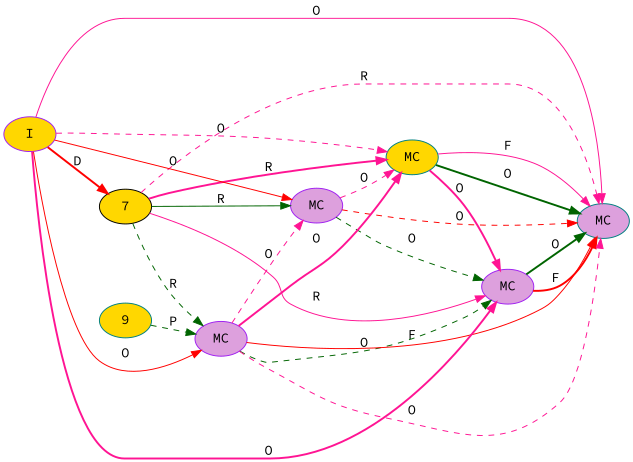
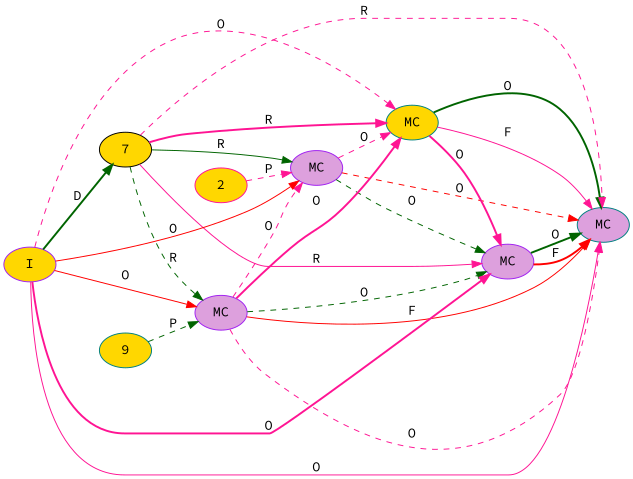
edge "I" -> "7": color red -> darkgreen
node "2": added
